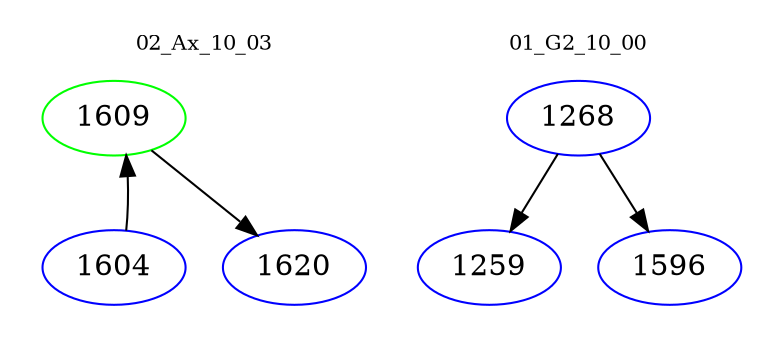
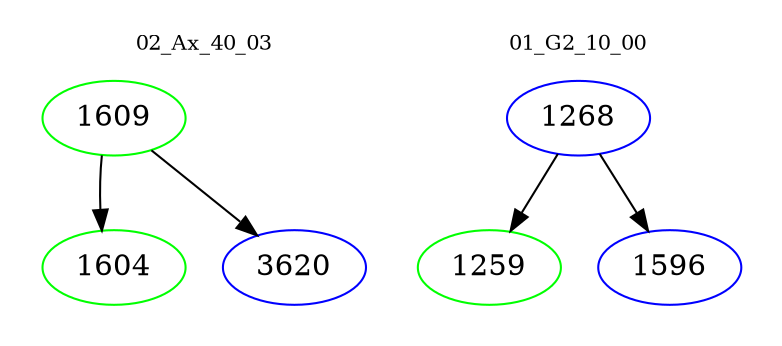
cluster "02_Ax_10_03": label "02_Ax_10_03" -> "02_Ax_40_03"
edge "1604" -> "1609": reversed
node "1604": color blue -> green
node "1620": label "1620" -> "3620"
node "1259": color blue -> green
